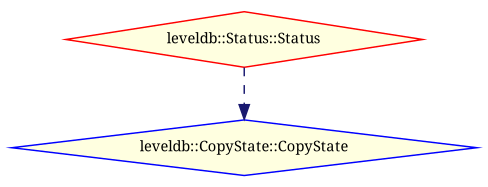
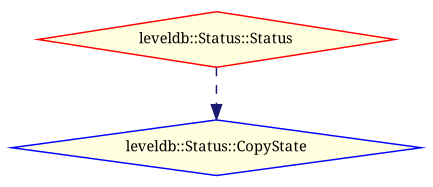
node "leveldb::CopyState::CopyState": label "leveldb::CopyState::CopyState" -> "leveldb::Status::CopyState"
